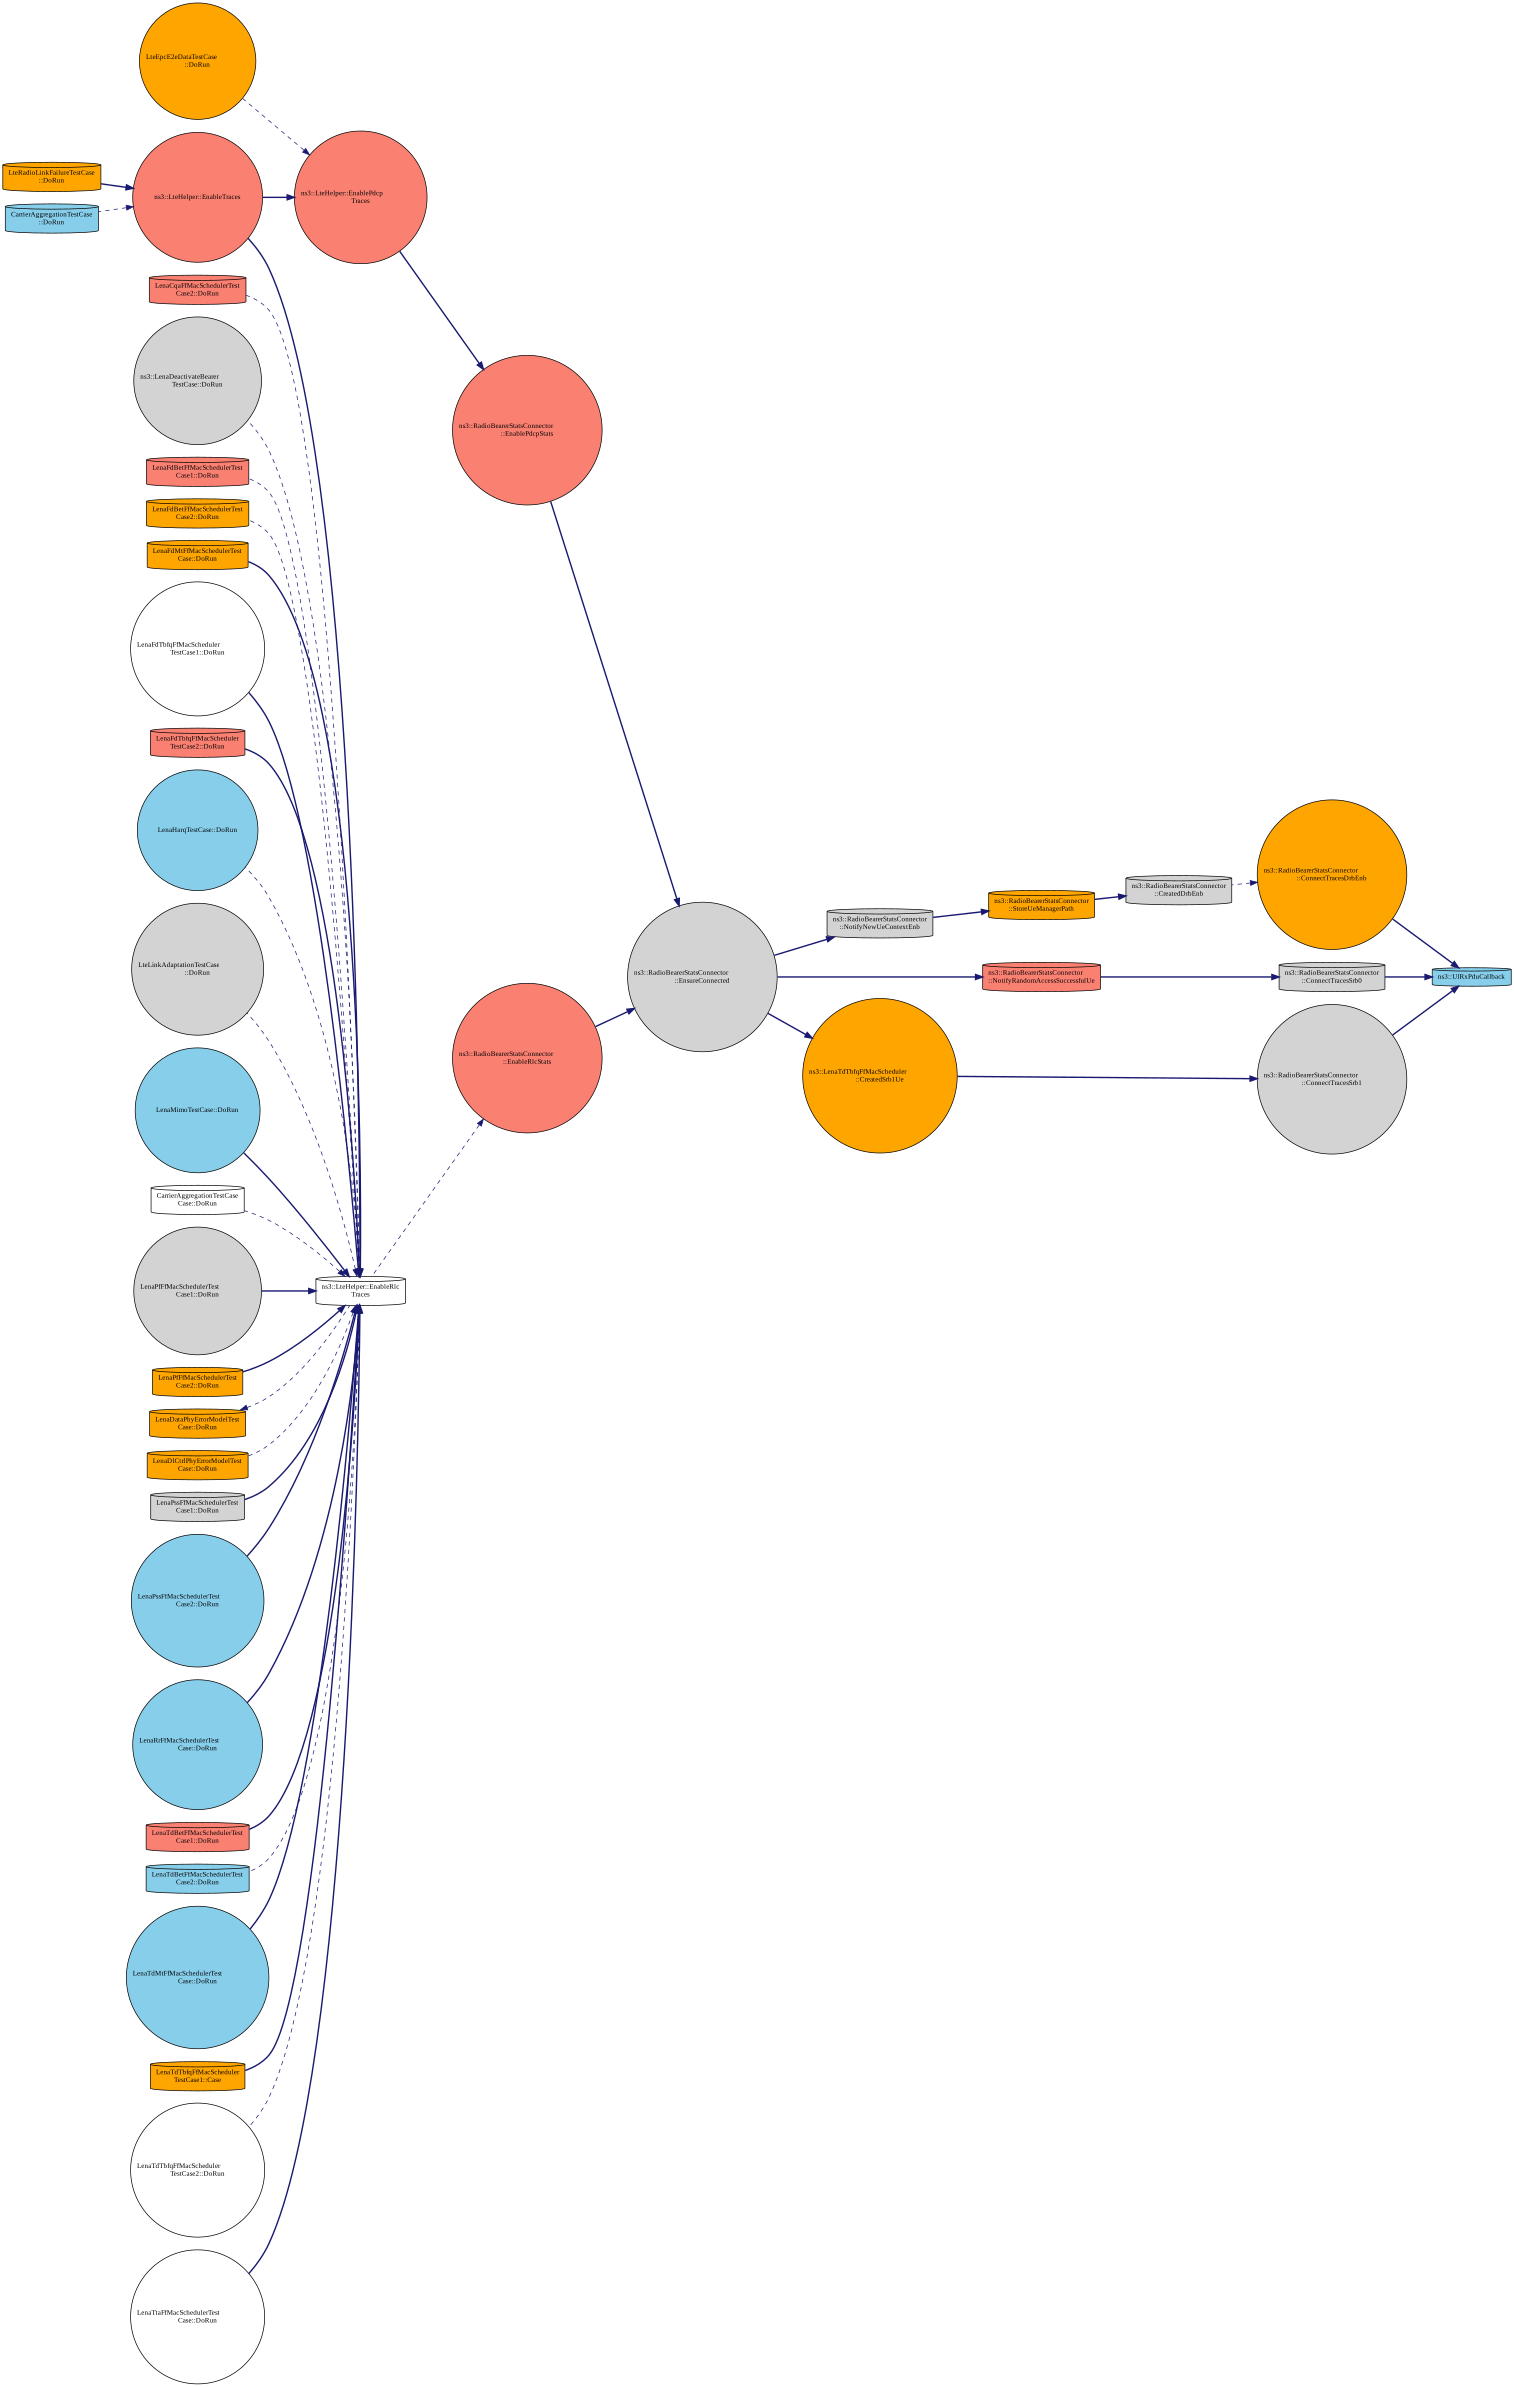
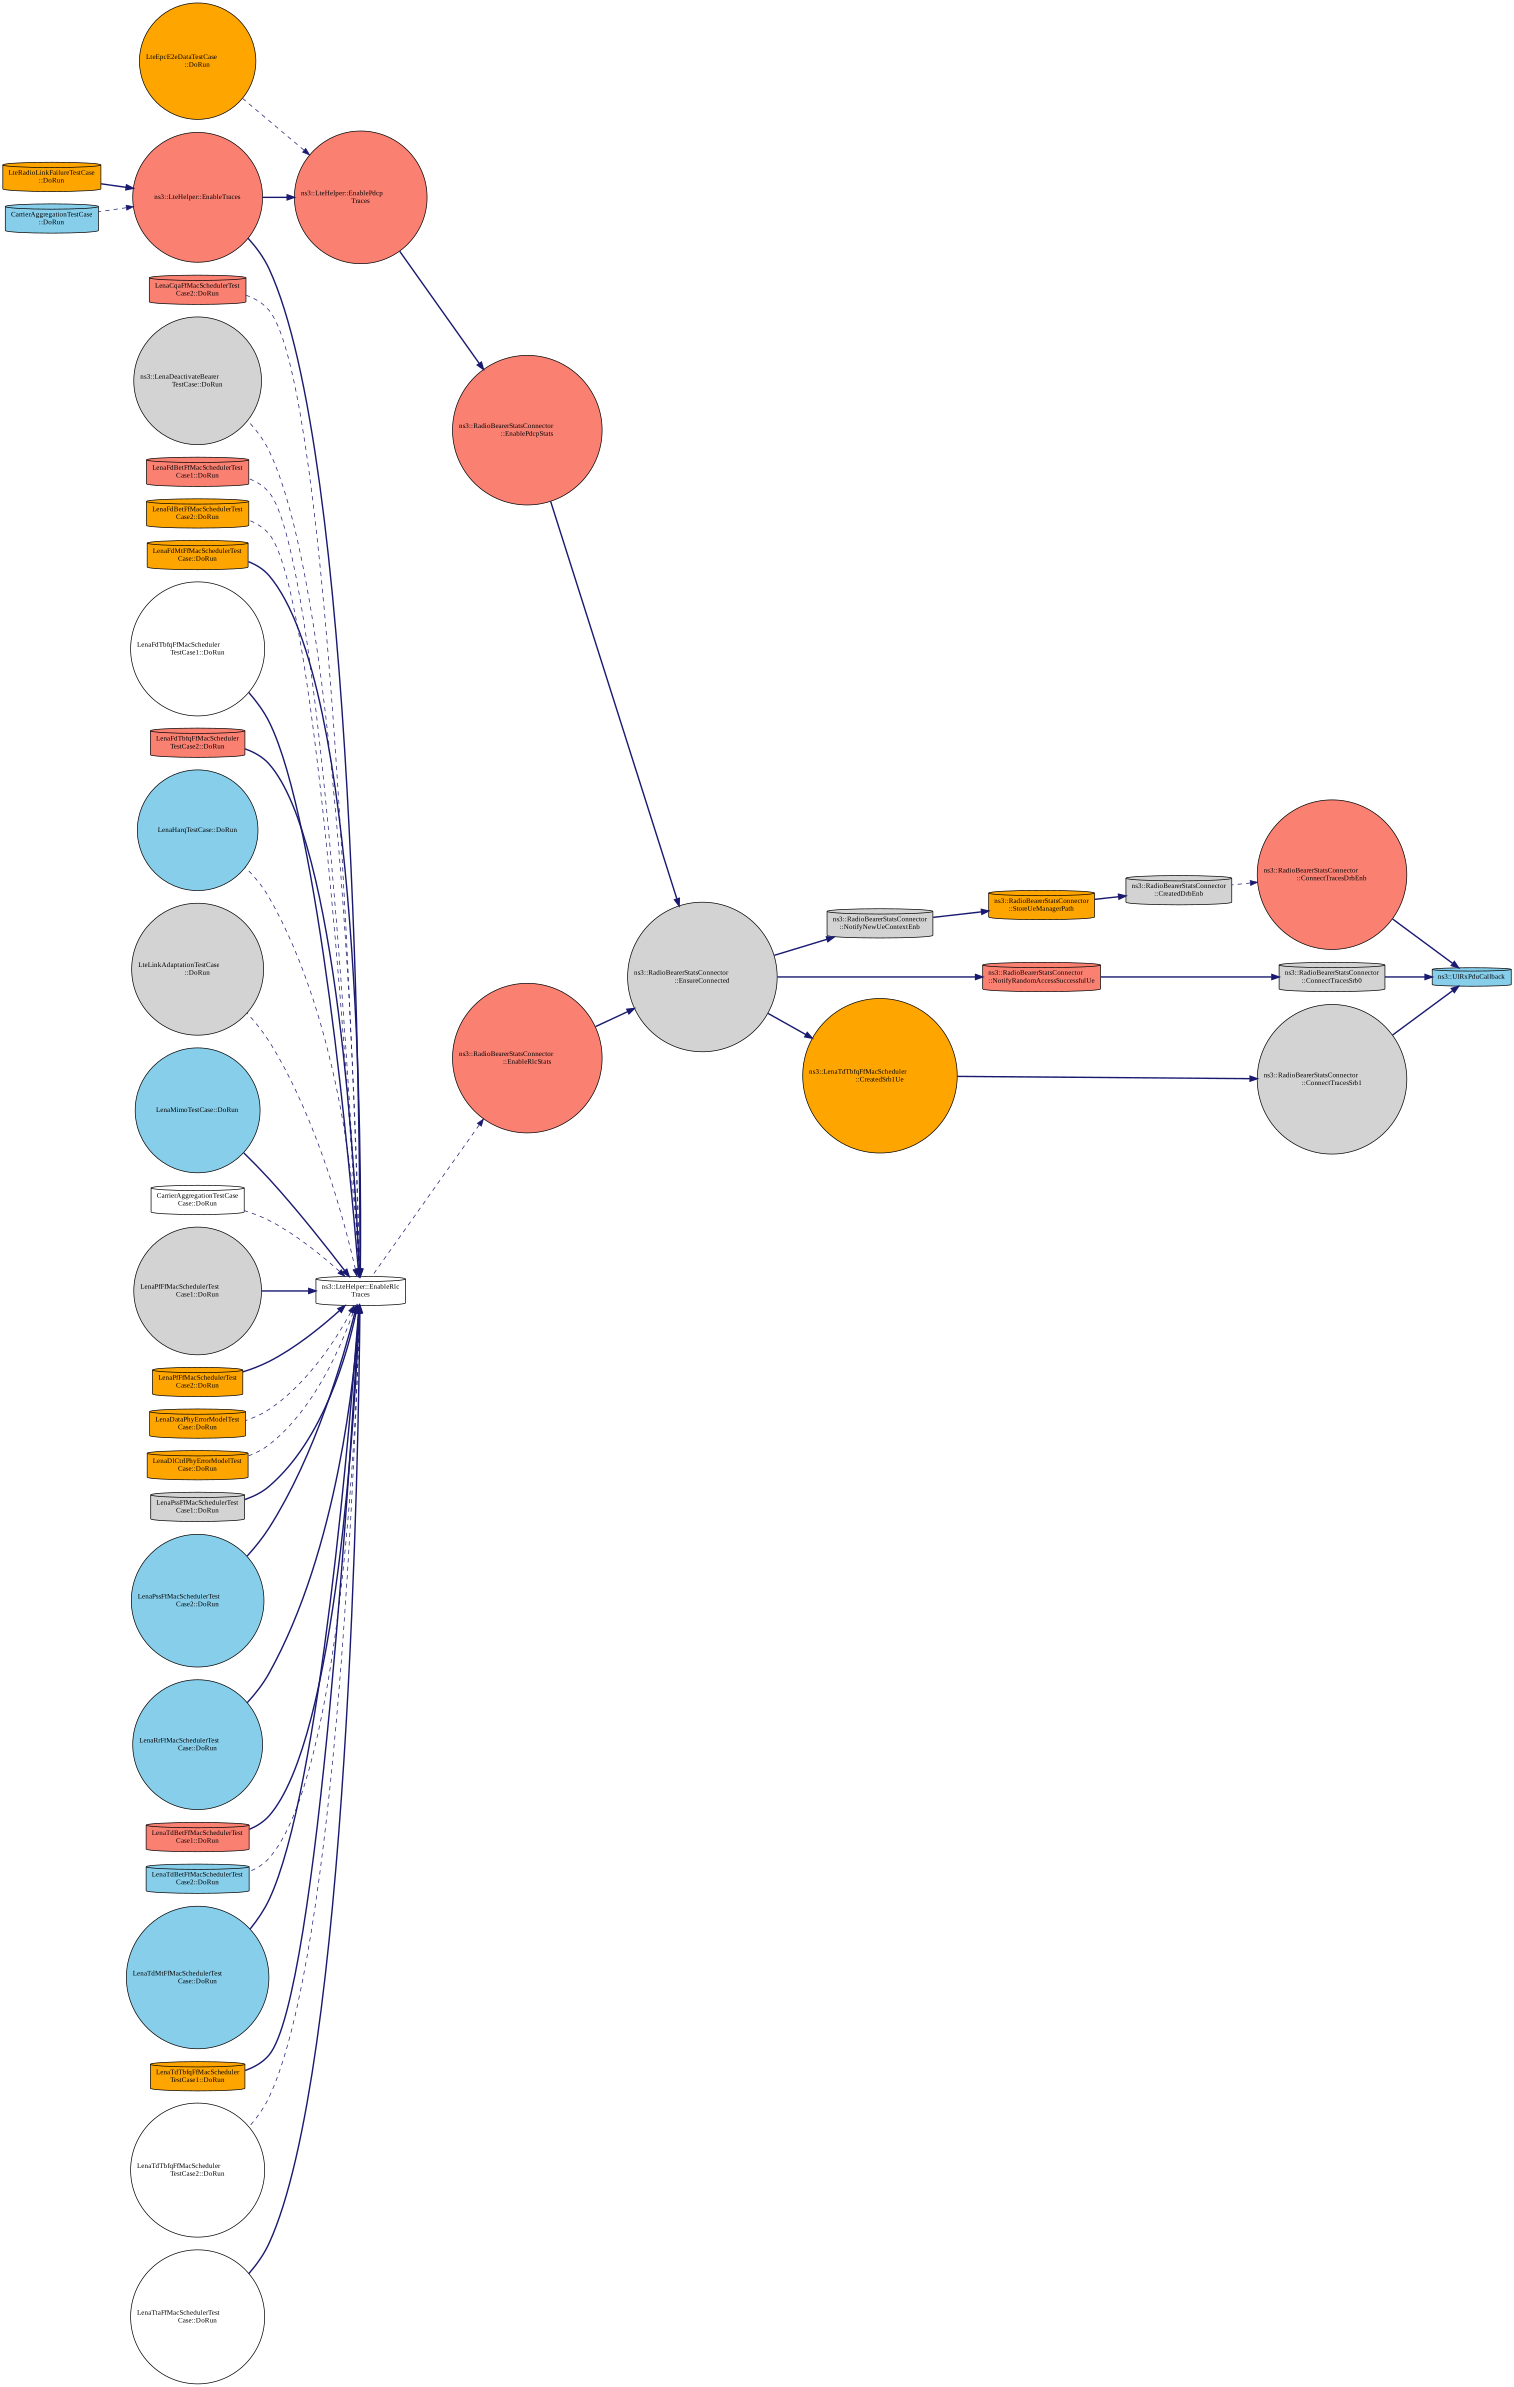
node "ns3::RadioBearerStatsConnector ::ConnectTracesDrbEnb": fillcolor orange -> salmon
edge "ns3::LteHelper::EnableRlc Traces" -> "LenaDataPhyErrorModelTest Case::DoRun": reversed
node "LenaTdTbfqFfMacScheduler TestCase1::Case": label "LenaTdTbfqFfMacScheduler TestCase1::Case" -> "LenaTdTbfqFfMacScheduler TestCase1::DoRun"
